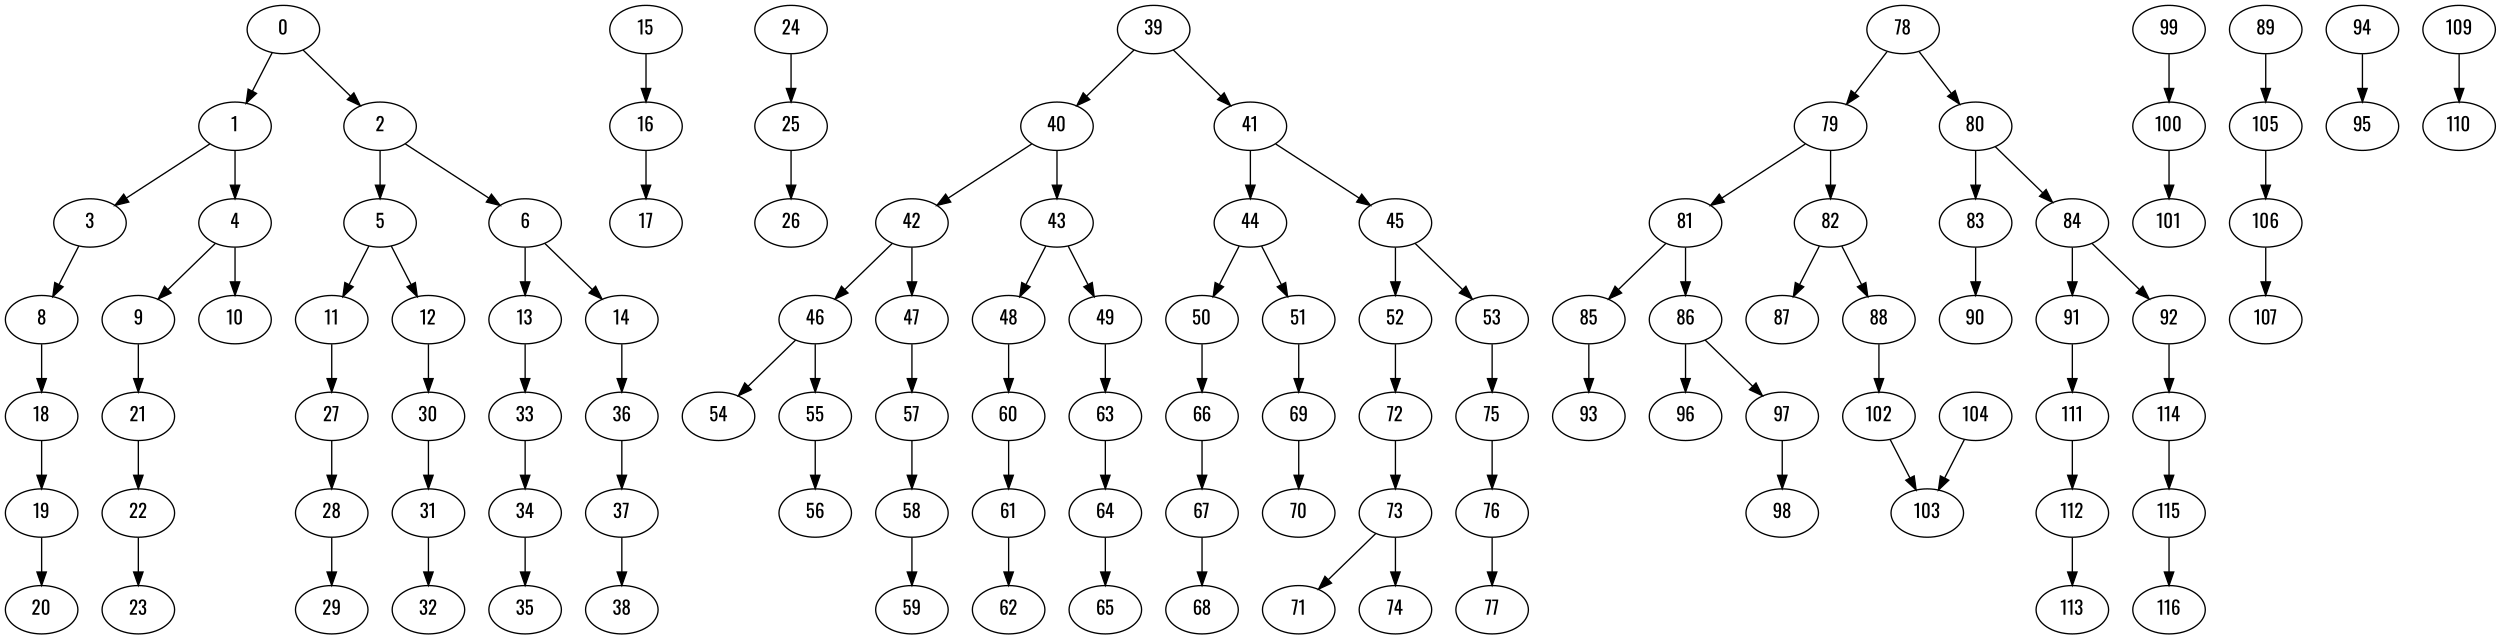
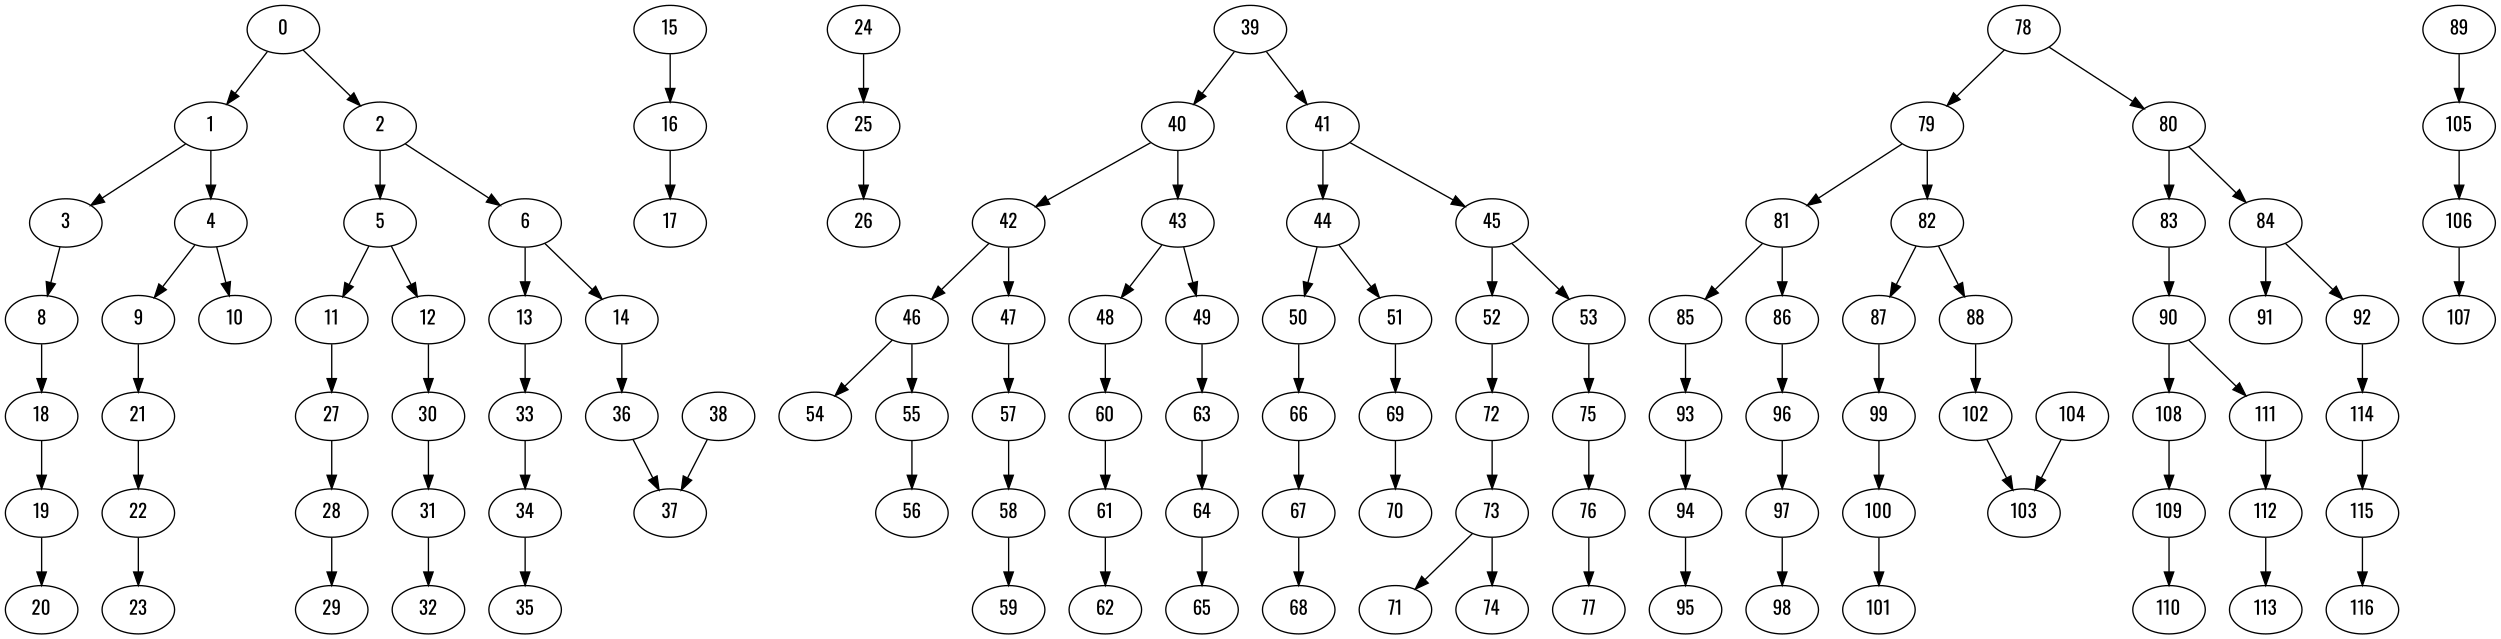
edge "87" -> "99": added
edge "91" -> "111": now "90" -> "111"
edge "86" -> "97": now "96" -> "97"
node "108": added
edge "93" -> "94": added
edge "37" -> "38": reversed
